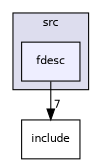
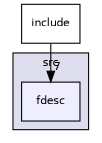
edge "fdesc" -> "include": reversed
